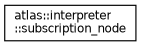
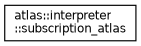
node "atlas::interpreter ::subscription_node": label "atlas::interpreter ::subscription_node" -> "atlas::interpreter ::subscription_atlas"
